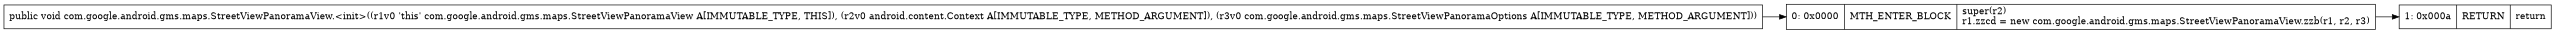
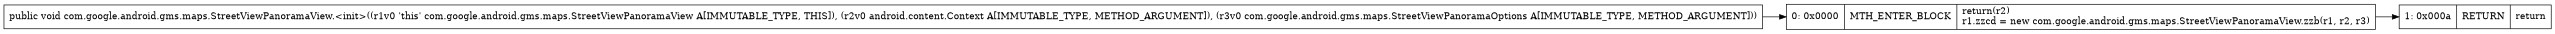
node "0: 0x0000": text "super(r2)" -> "return(r2)"
